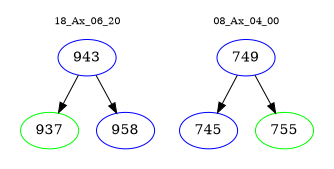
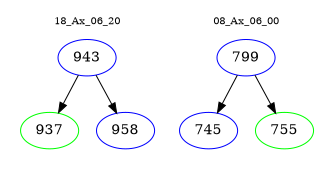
cluster "08_Ax_04_00": label "08_Ax_04_00" -> "08_Ax_06_00"
node "749": label "749" -> "799"
